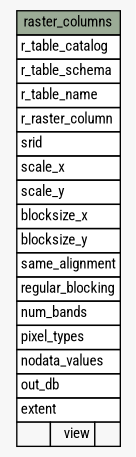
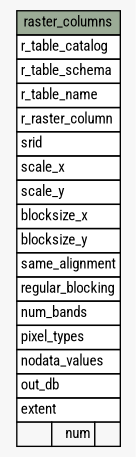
node "raster_columns": text "view" -> "num"
